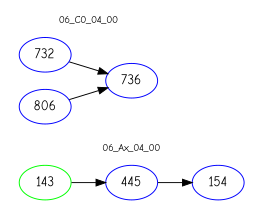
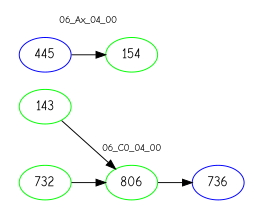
node "732": color blue -> green
edge "732" -> "736": now "732" -> "806"
node "806": color blue -> green
edge "143" -> "445": now "143" -> "806"
node "154": color blue -> green
